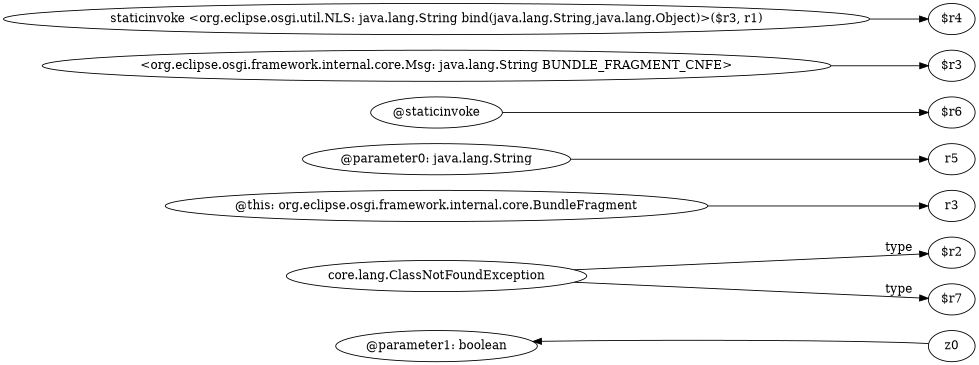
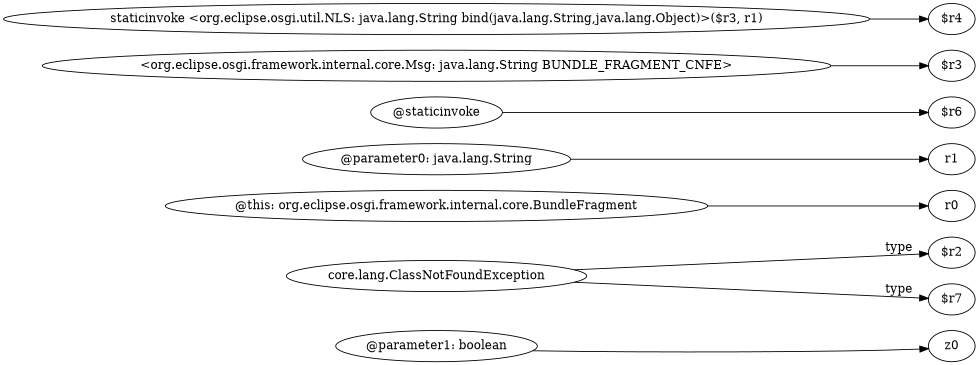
node "r5": label "r5" -> "r1"
node "r3": label "r3" -> "r0"
edge "z0" -> "@parameter1: boolean": reversed
